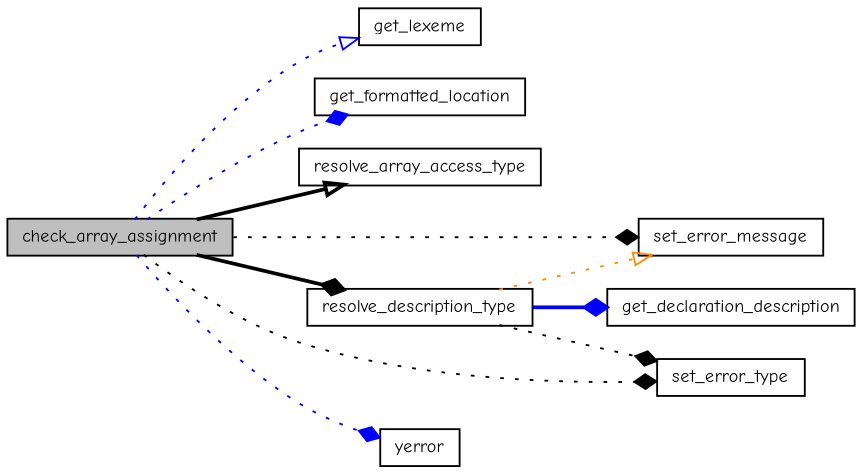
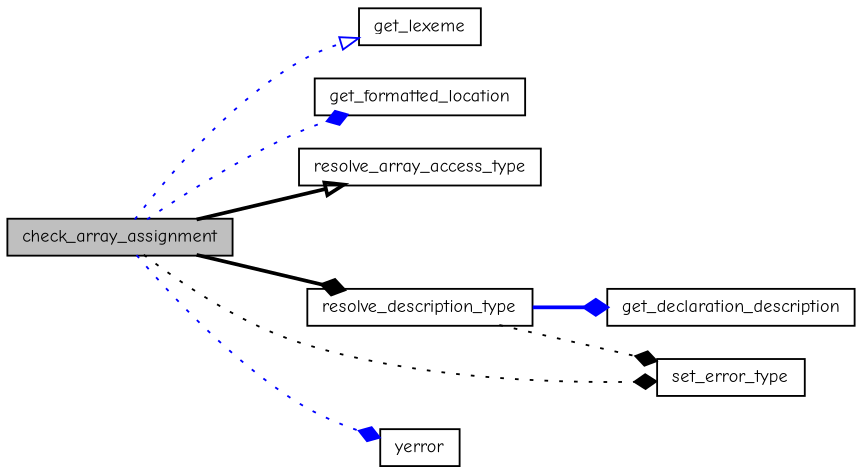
node "set_error_message": removed
